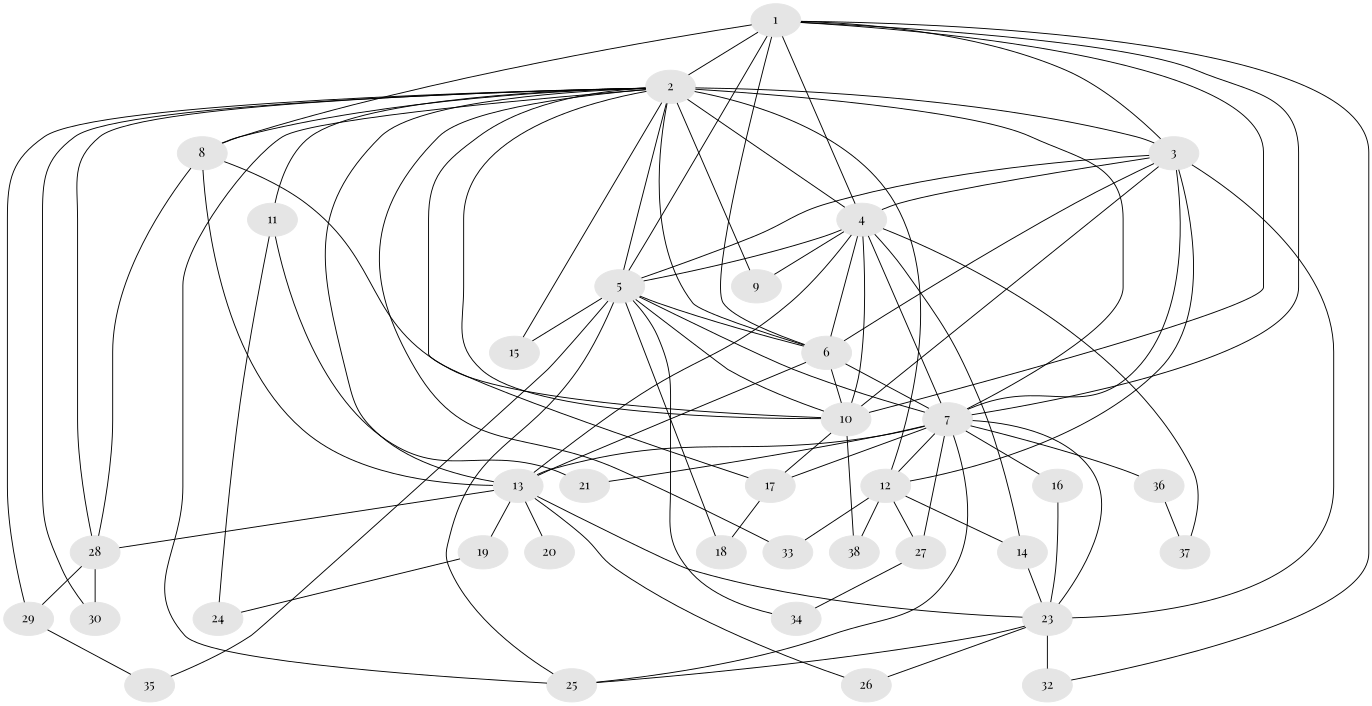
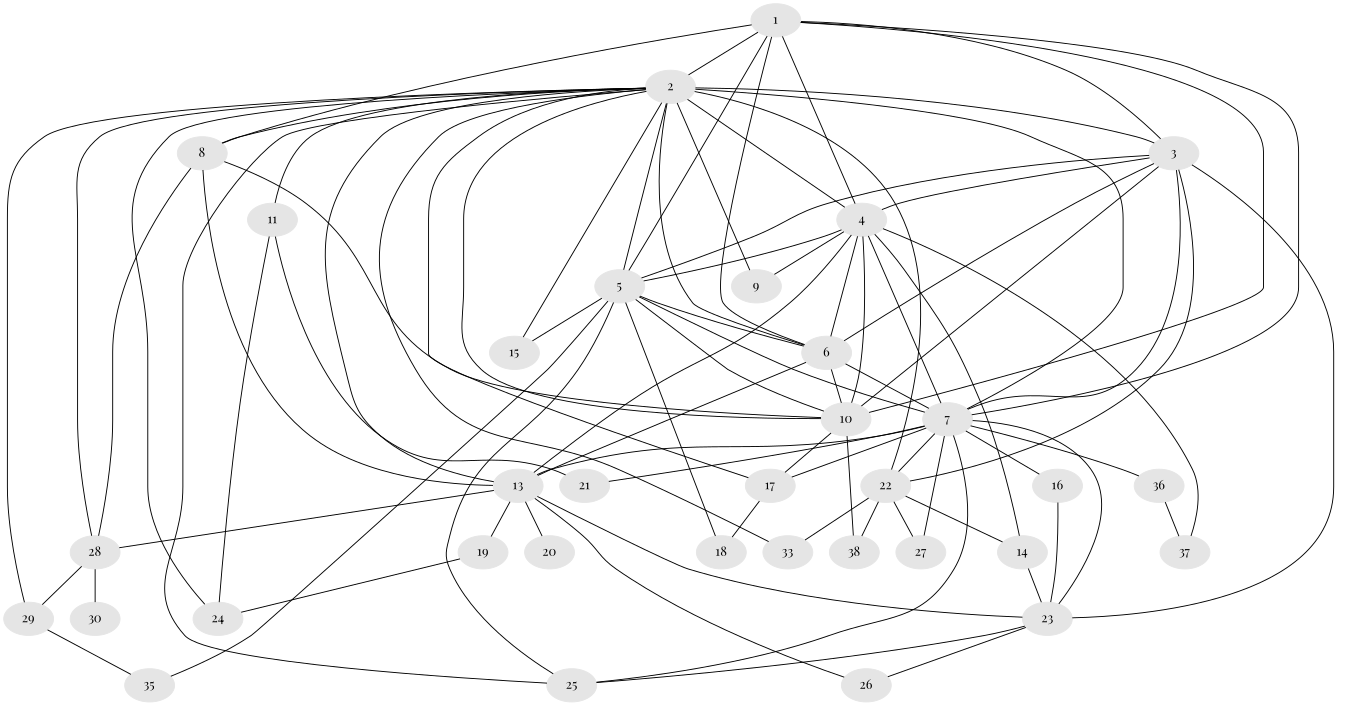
edge "2" -- "30": now "2" -- "24"
node "12": label "12" -> "22"
node "34": removed
node "32": removed
